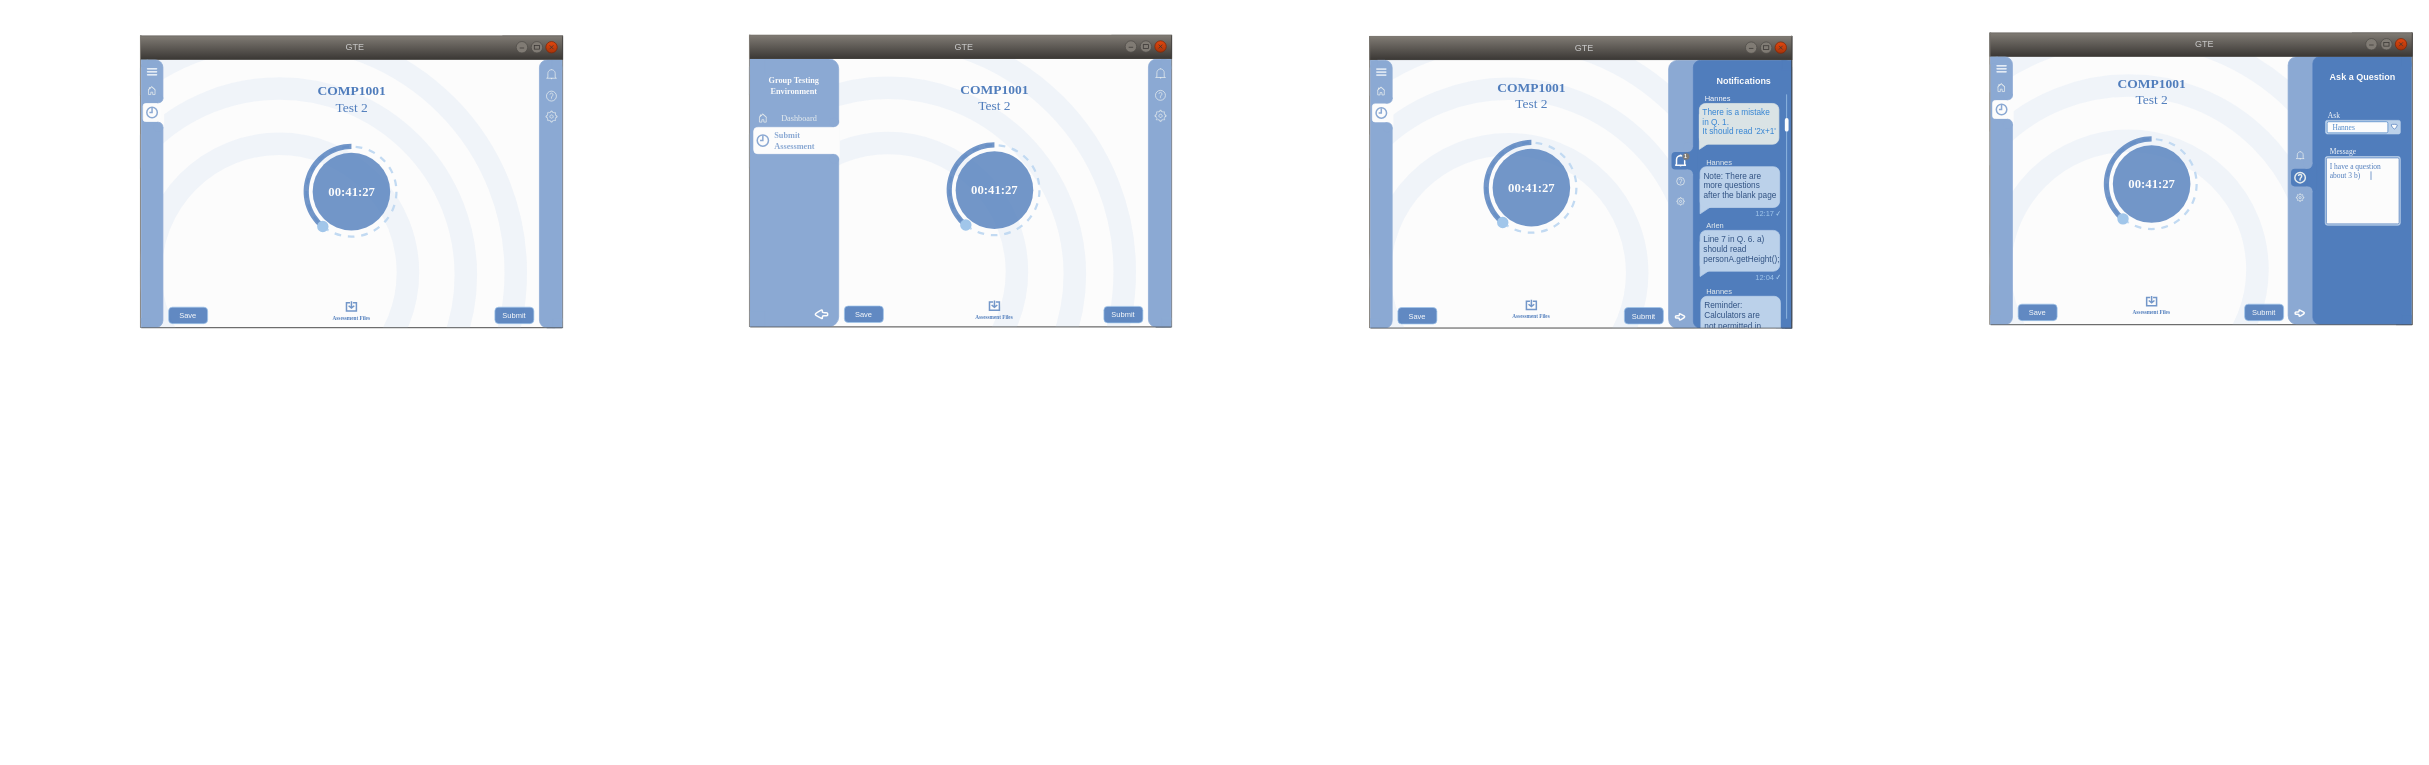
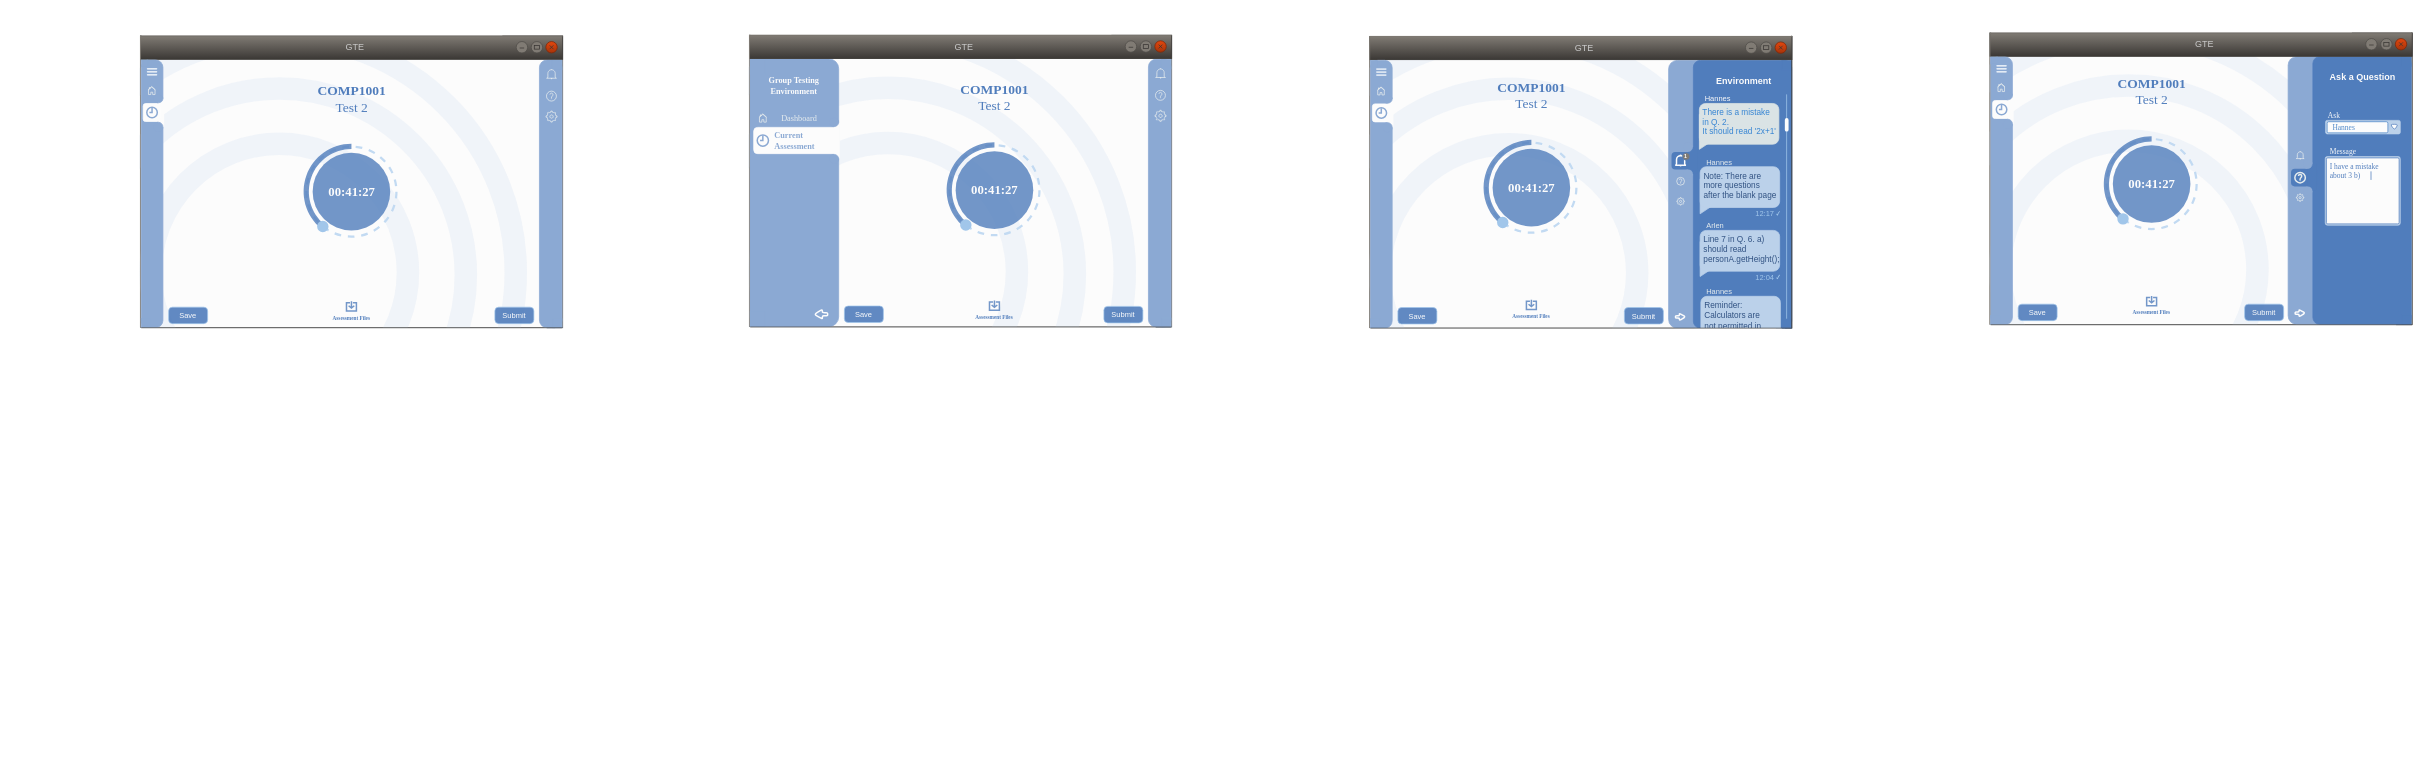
node "Notifications": label "Notifications" -> "Environment"
node "There is a mistake in Q. 1. It should read '2x+1'": label "There is a mistake in Q. 1. It should read '2x+1'" -> "There is a mistake in Q. 2. It should read '2x+1'"
node "Submit Assessment": label "Submit Assessment" -> "Current Assessment"
node "I have a question about 3 b)": label "I have a question about 3 b)" -> "I have a mistake about 3 b)"
